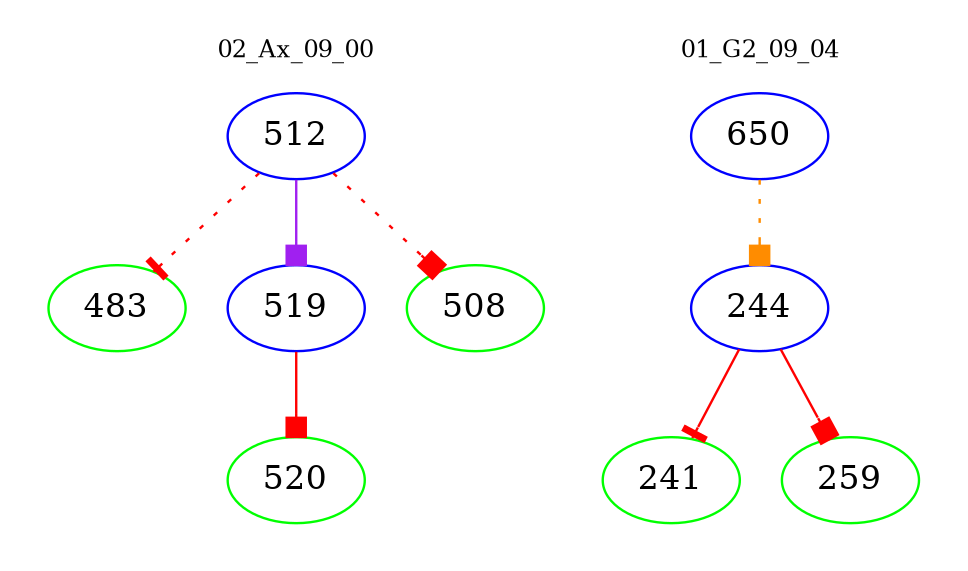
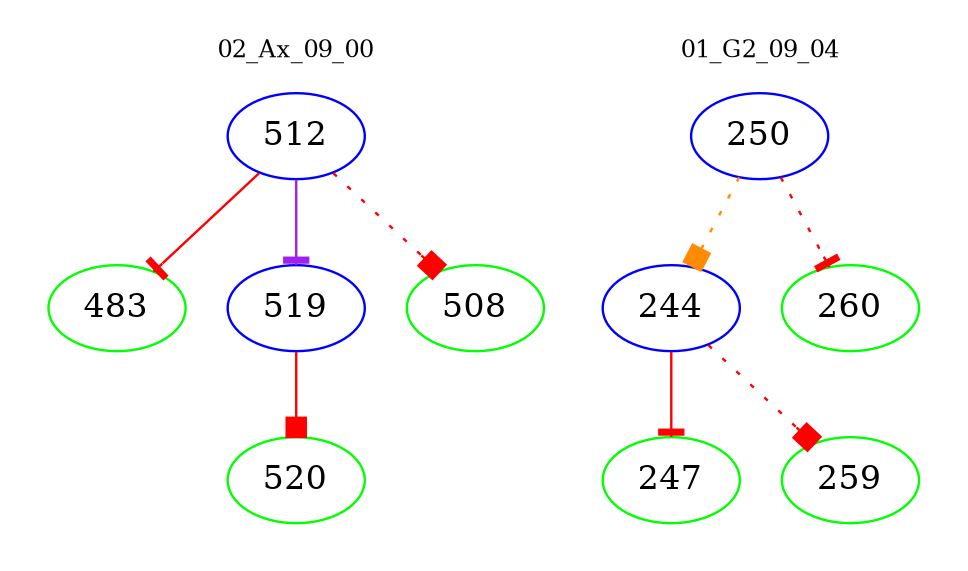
node "650": label "650" -> "250"
edge "512" -> "519": arrowhead box -> tee
edge "512" -> "483": style dotted -> solid
node "260": added
edge "244" -> "259": style solid -> dotted
node "241": label "241" -> "247"
